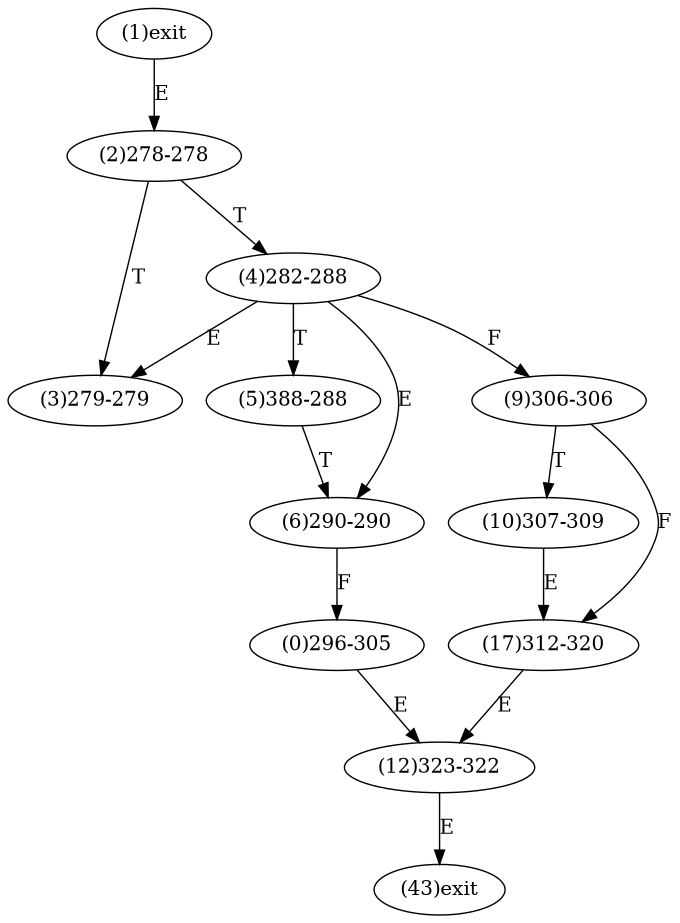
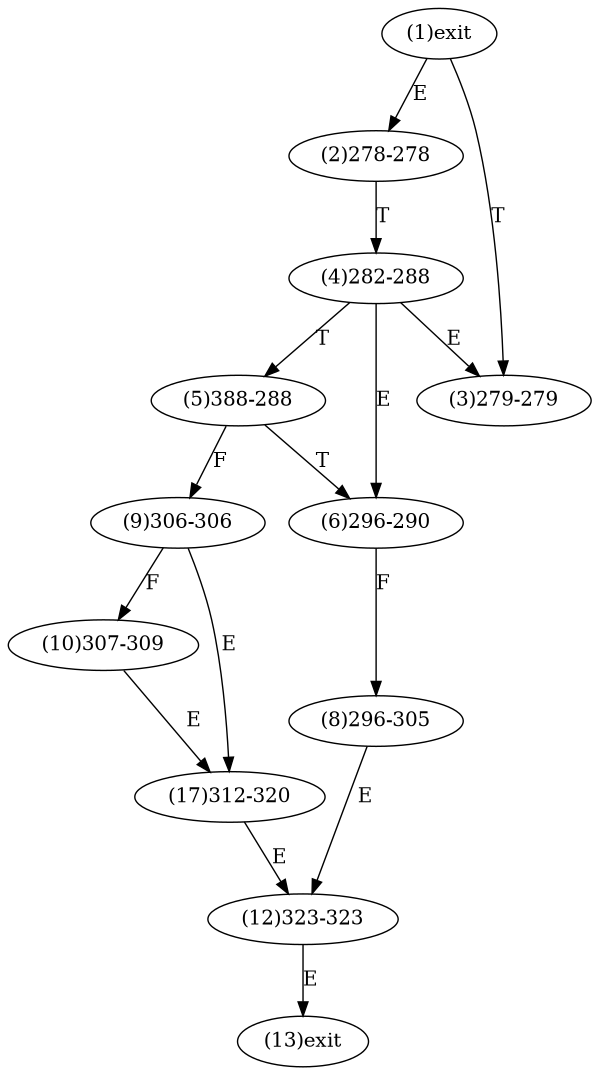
edge "(2)278-278" -> "(3)279-279": now "(1)exit" -> "(3)279-279"
edge "(4)282-288" -> "(9)306-306": now "(5)388-288" -> "(9)306-306"
edge "(9)306-306" -> "(10)307-309": label "T" -> "F"
node "(6)290-290": label "(6)290-290" -> "(6)296-290"
edge "(9)306-306" -> "(17)312-320": label "F" -> "E"
node "(0)296-305": label "(0)296-305" -> "(8)296-305"
node "(12)323-322": label "(12)323-322" -> "(12)323-323"
node "(43)exit": label "(43)exit" -> "(13)exit"
